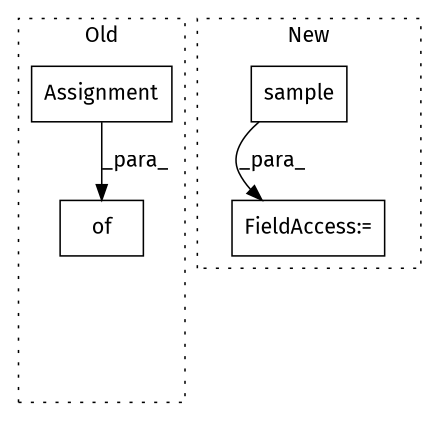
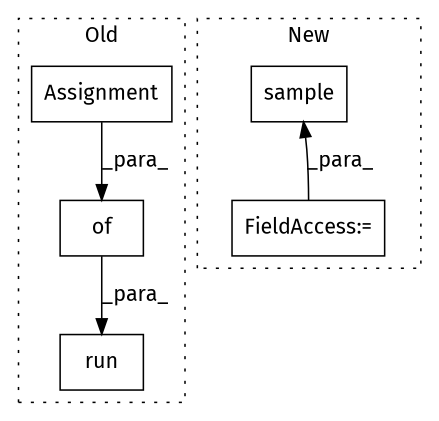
edge "sample" -> "FieldAccess:=": reversed
node "run": added
